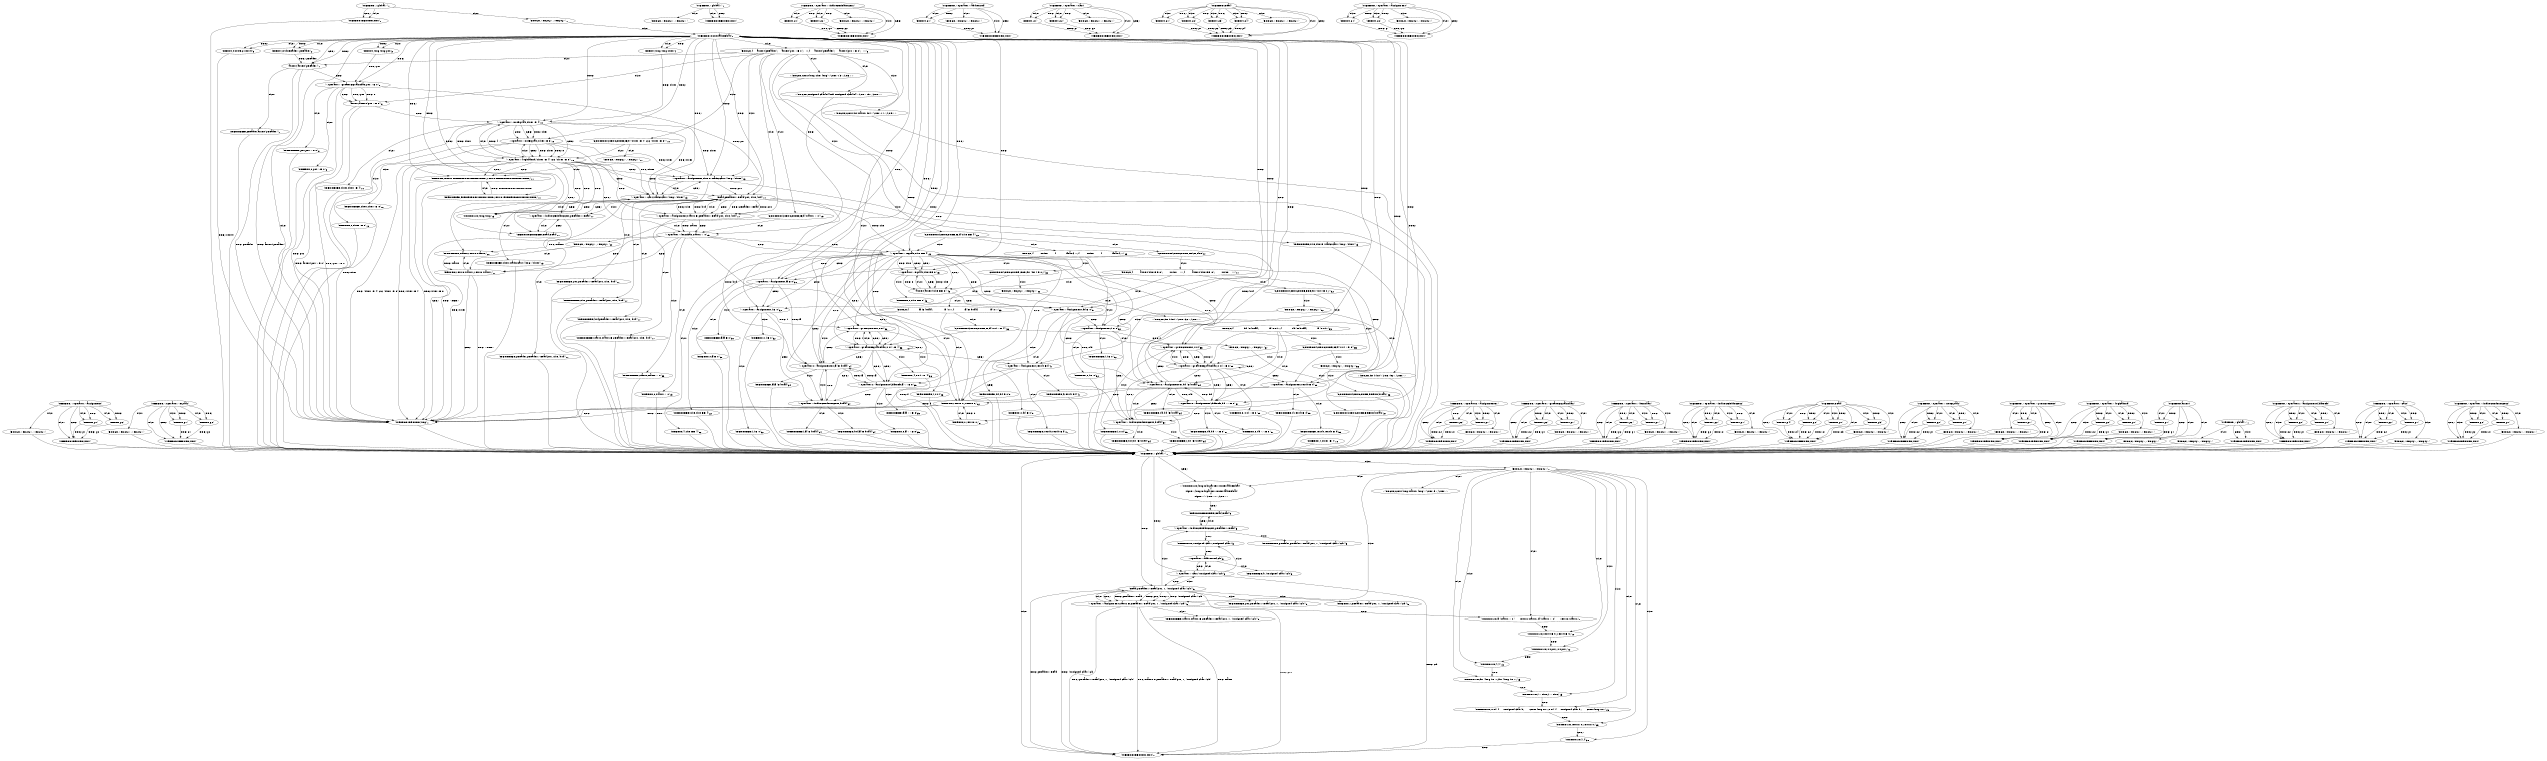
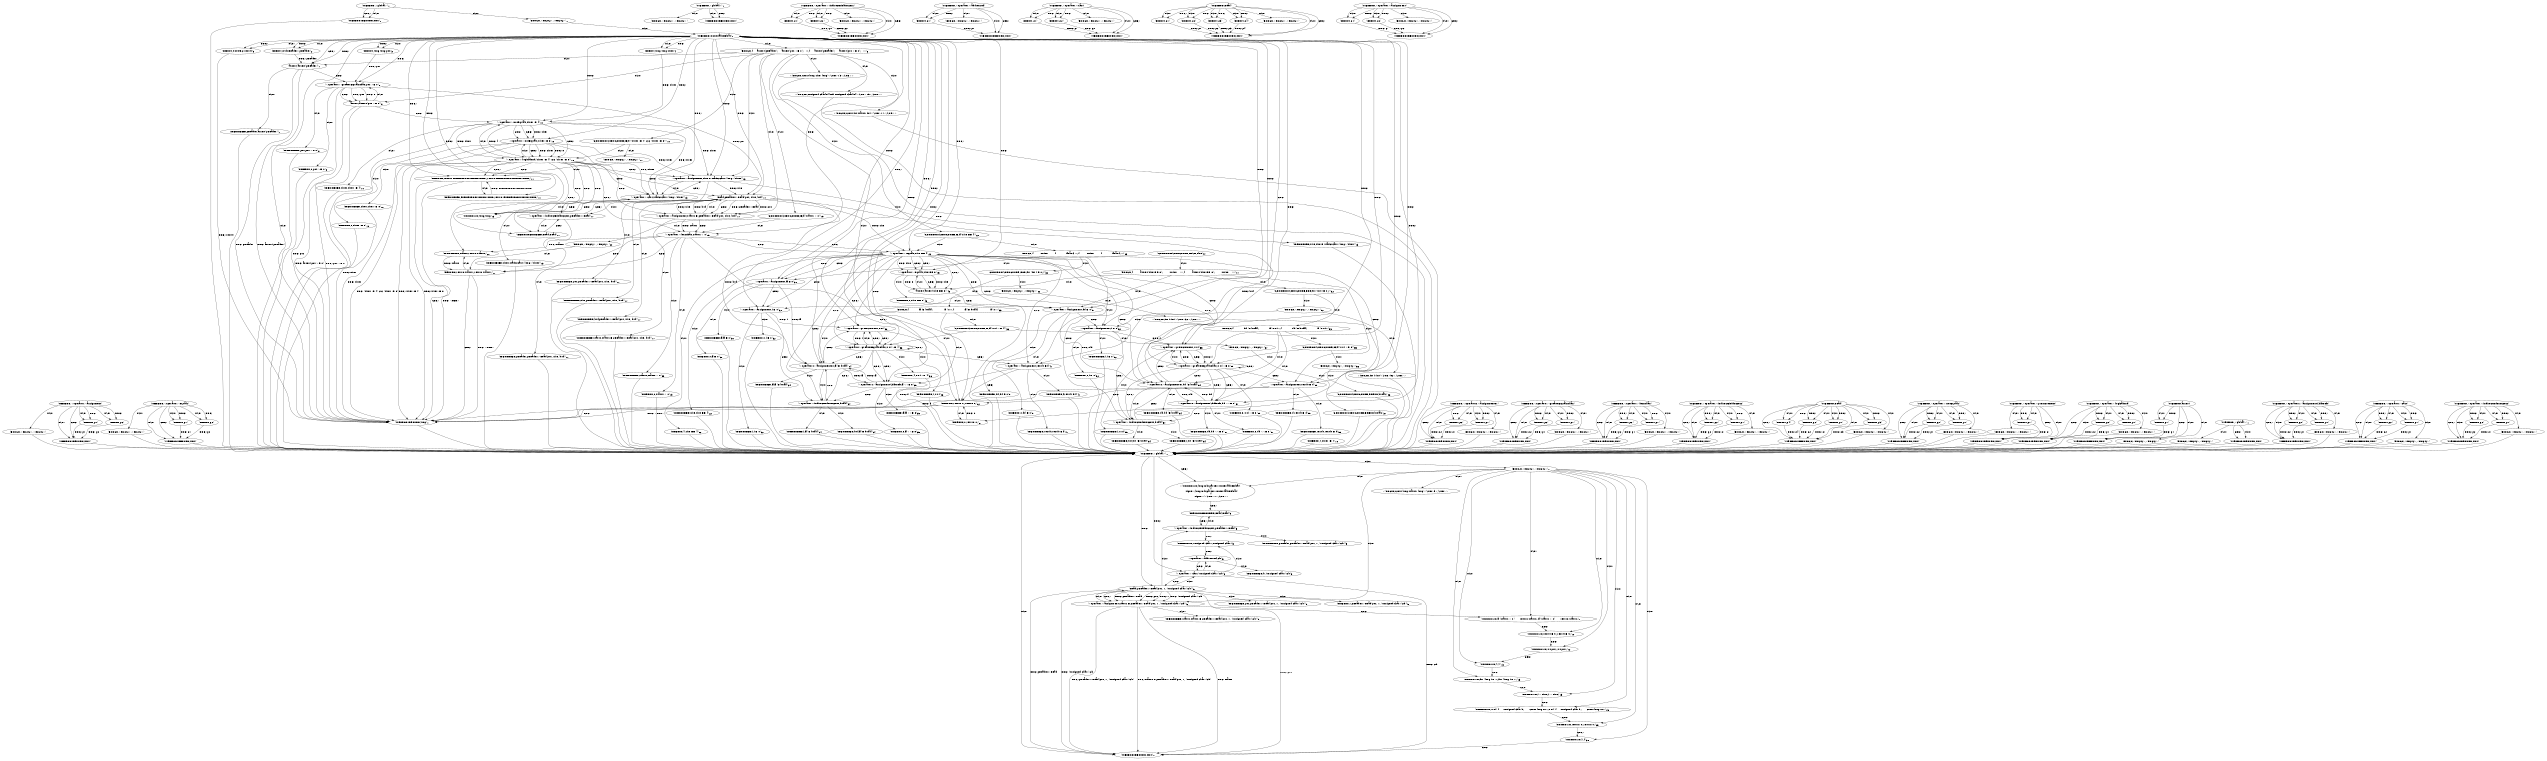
edge "(assert,assert(pos >= 0))" -> "(<operator>.greaterEqualsThan,pos >= 0)": added, label "AST:"
edge "(<operator>.assignment,size = static_cast<long>(size_))" -> "(Read,pReader->Read(pos, size, buf))": label "DDG: pos" -> "DDG: size"
edge "(Read,pReader->Read(pos, size, buf))" -> "(METHOD_RETURN,long)": now "(<operator>.notEquals,size_ != 8)" -> "(METHOD_RETURN,long)"
edge "(CONTROL_STRUCTURE,IF,if (size == 4))" -> "(CONTROL_STRUCTURE,ELSE,else)": removed, label "AST:"
